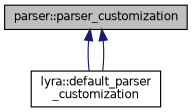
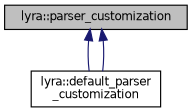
node "parser::parser_customization": label "parser::parser_customization" -> "lyra::parser_customization"
